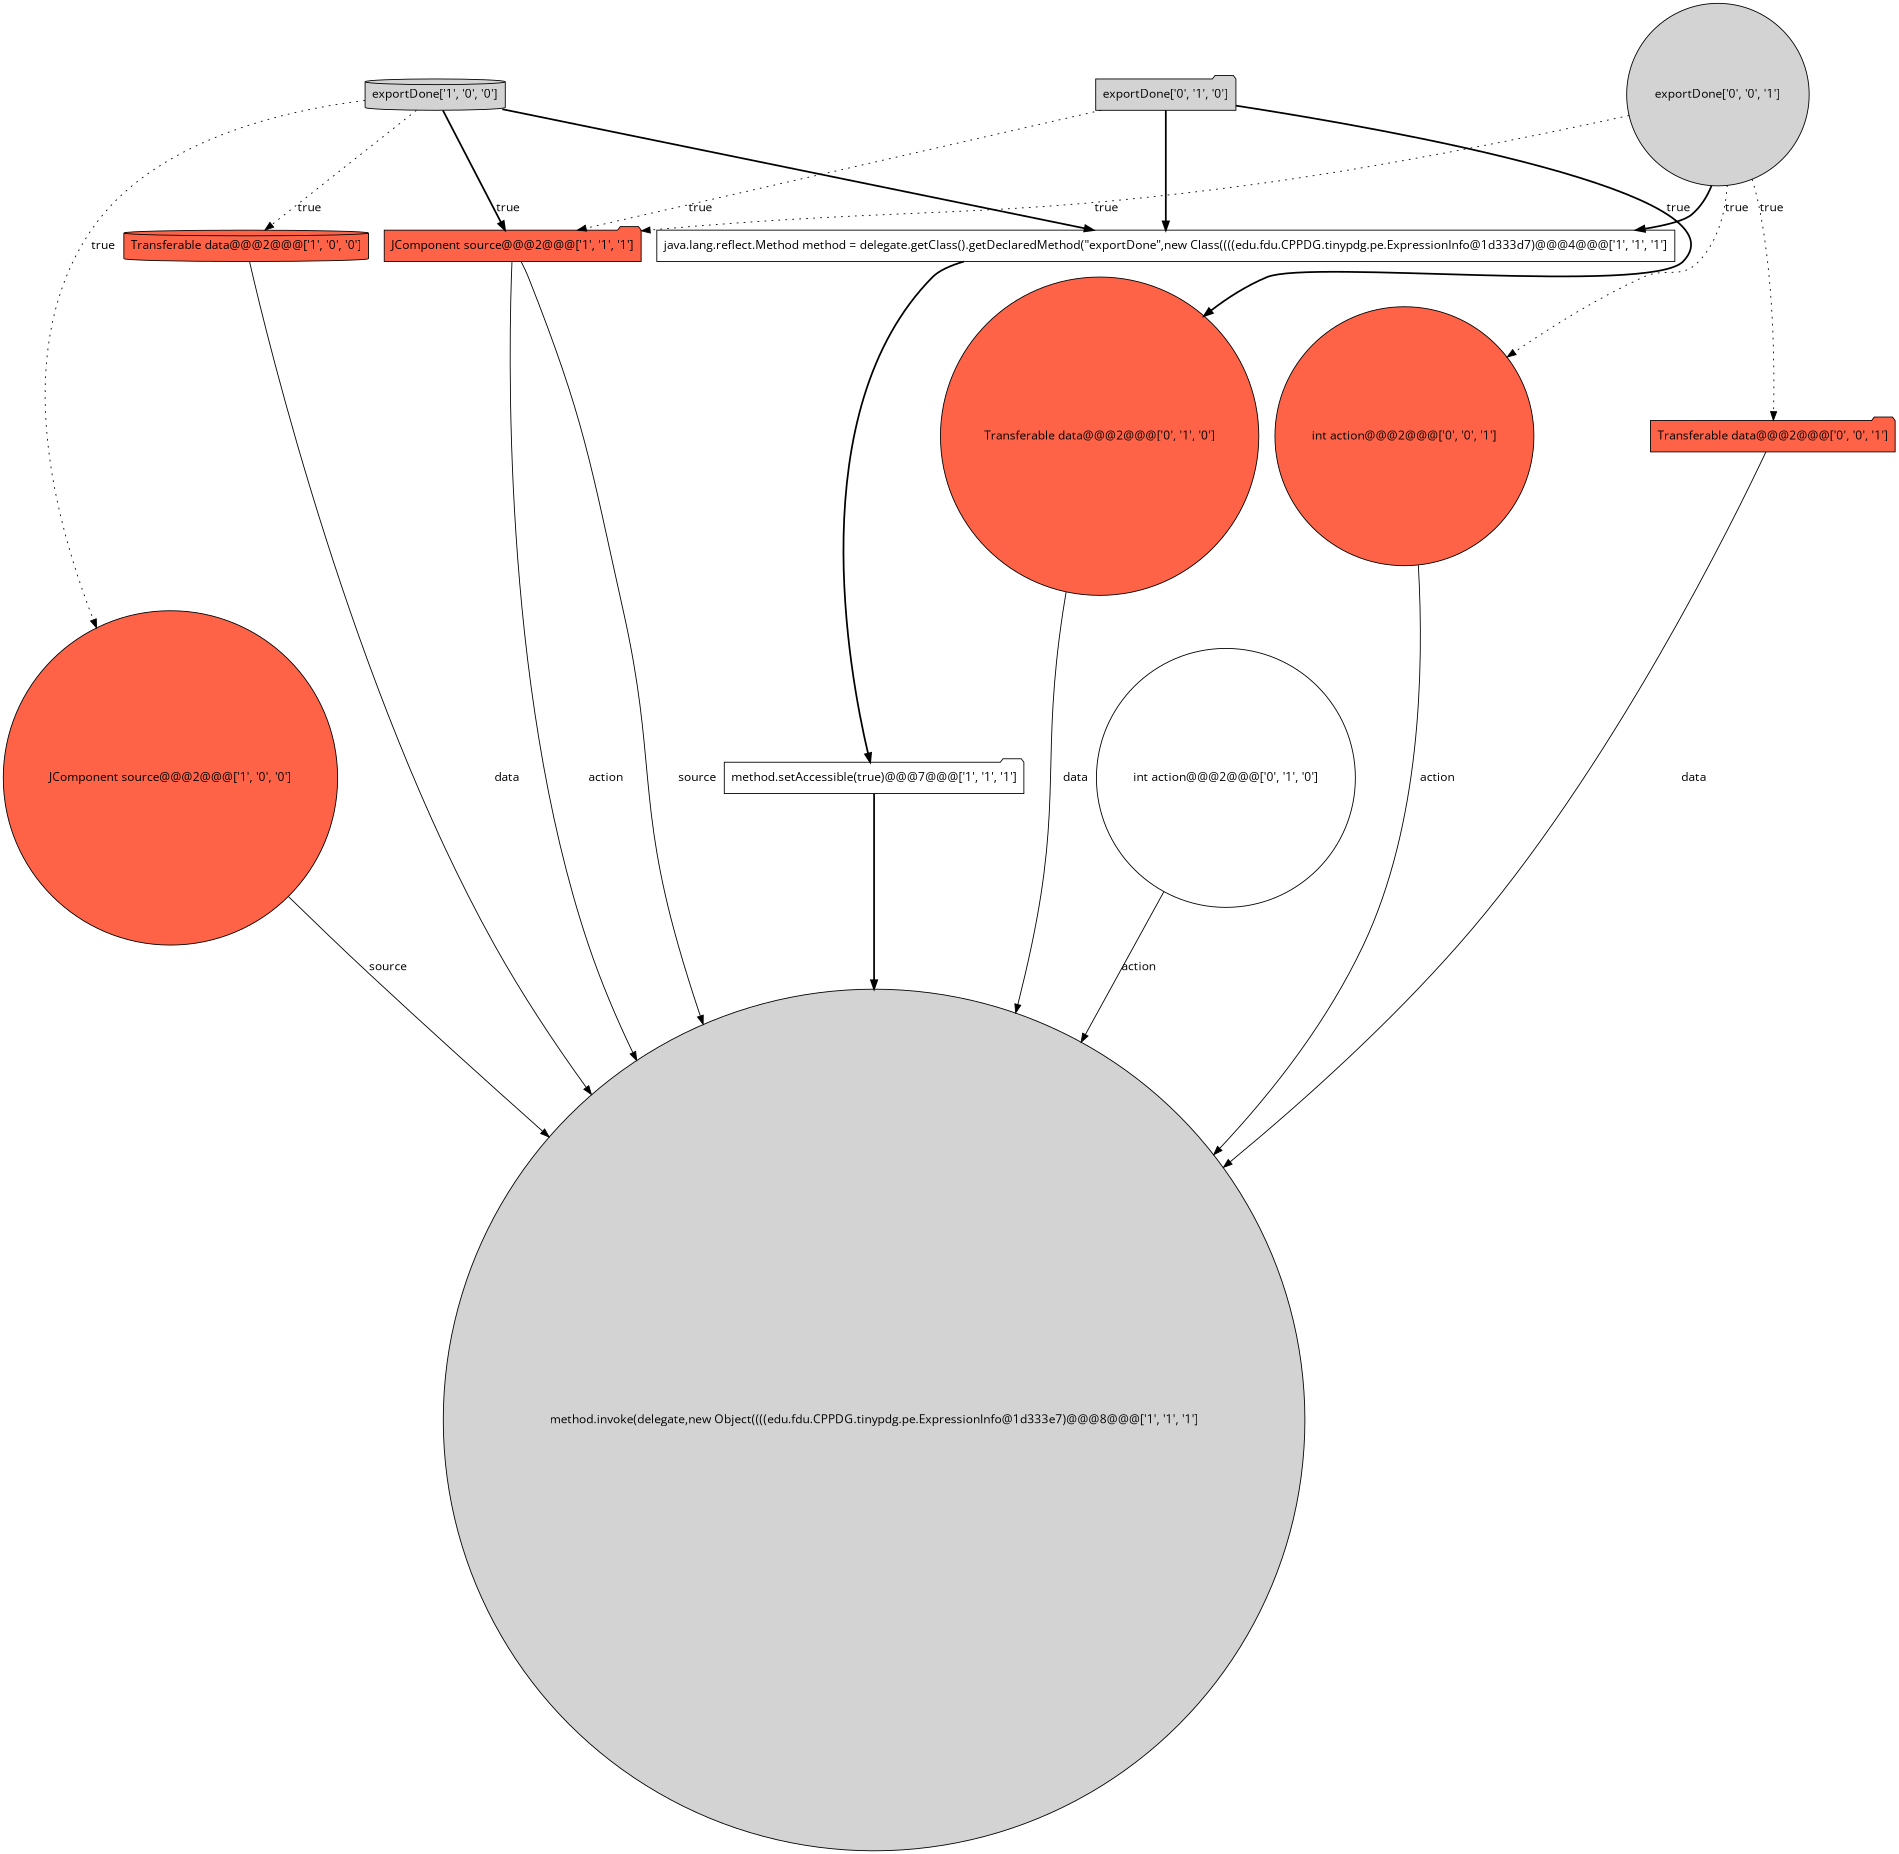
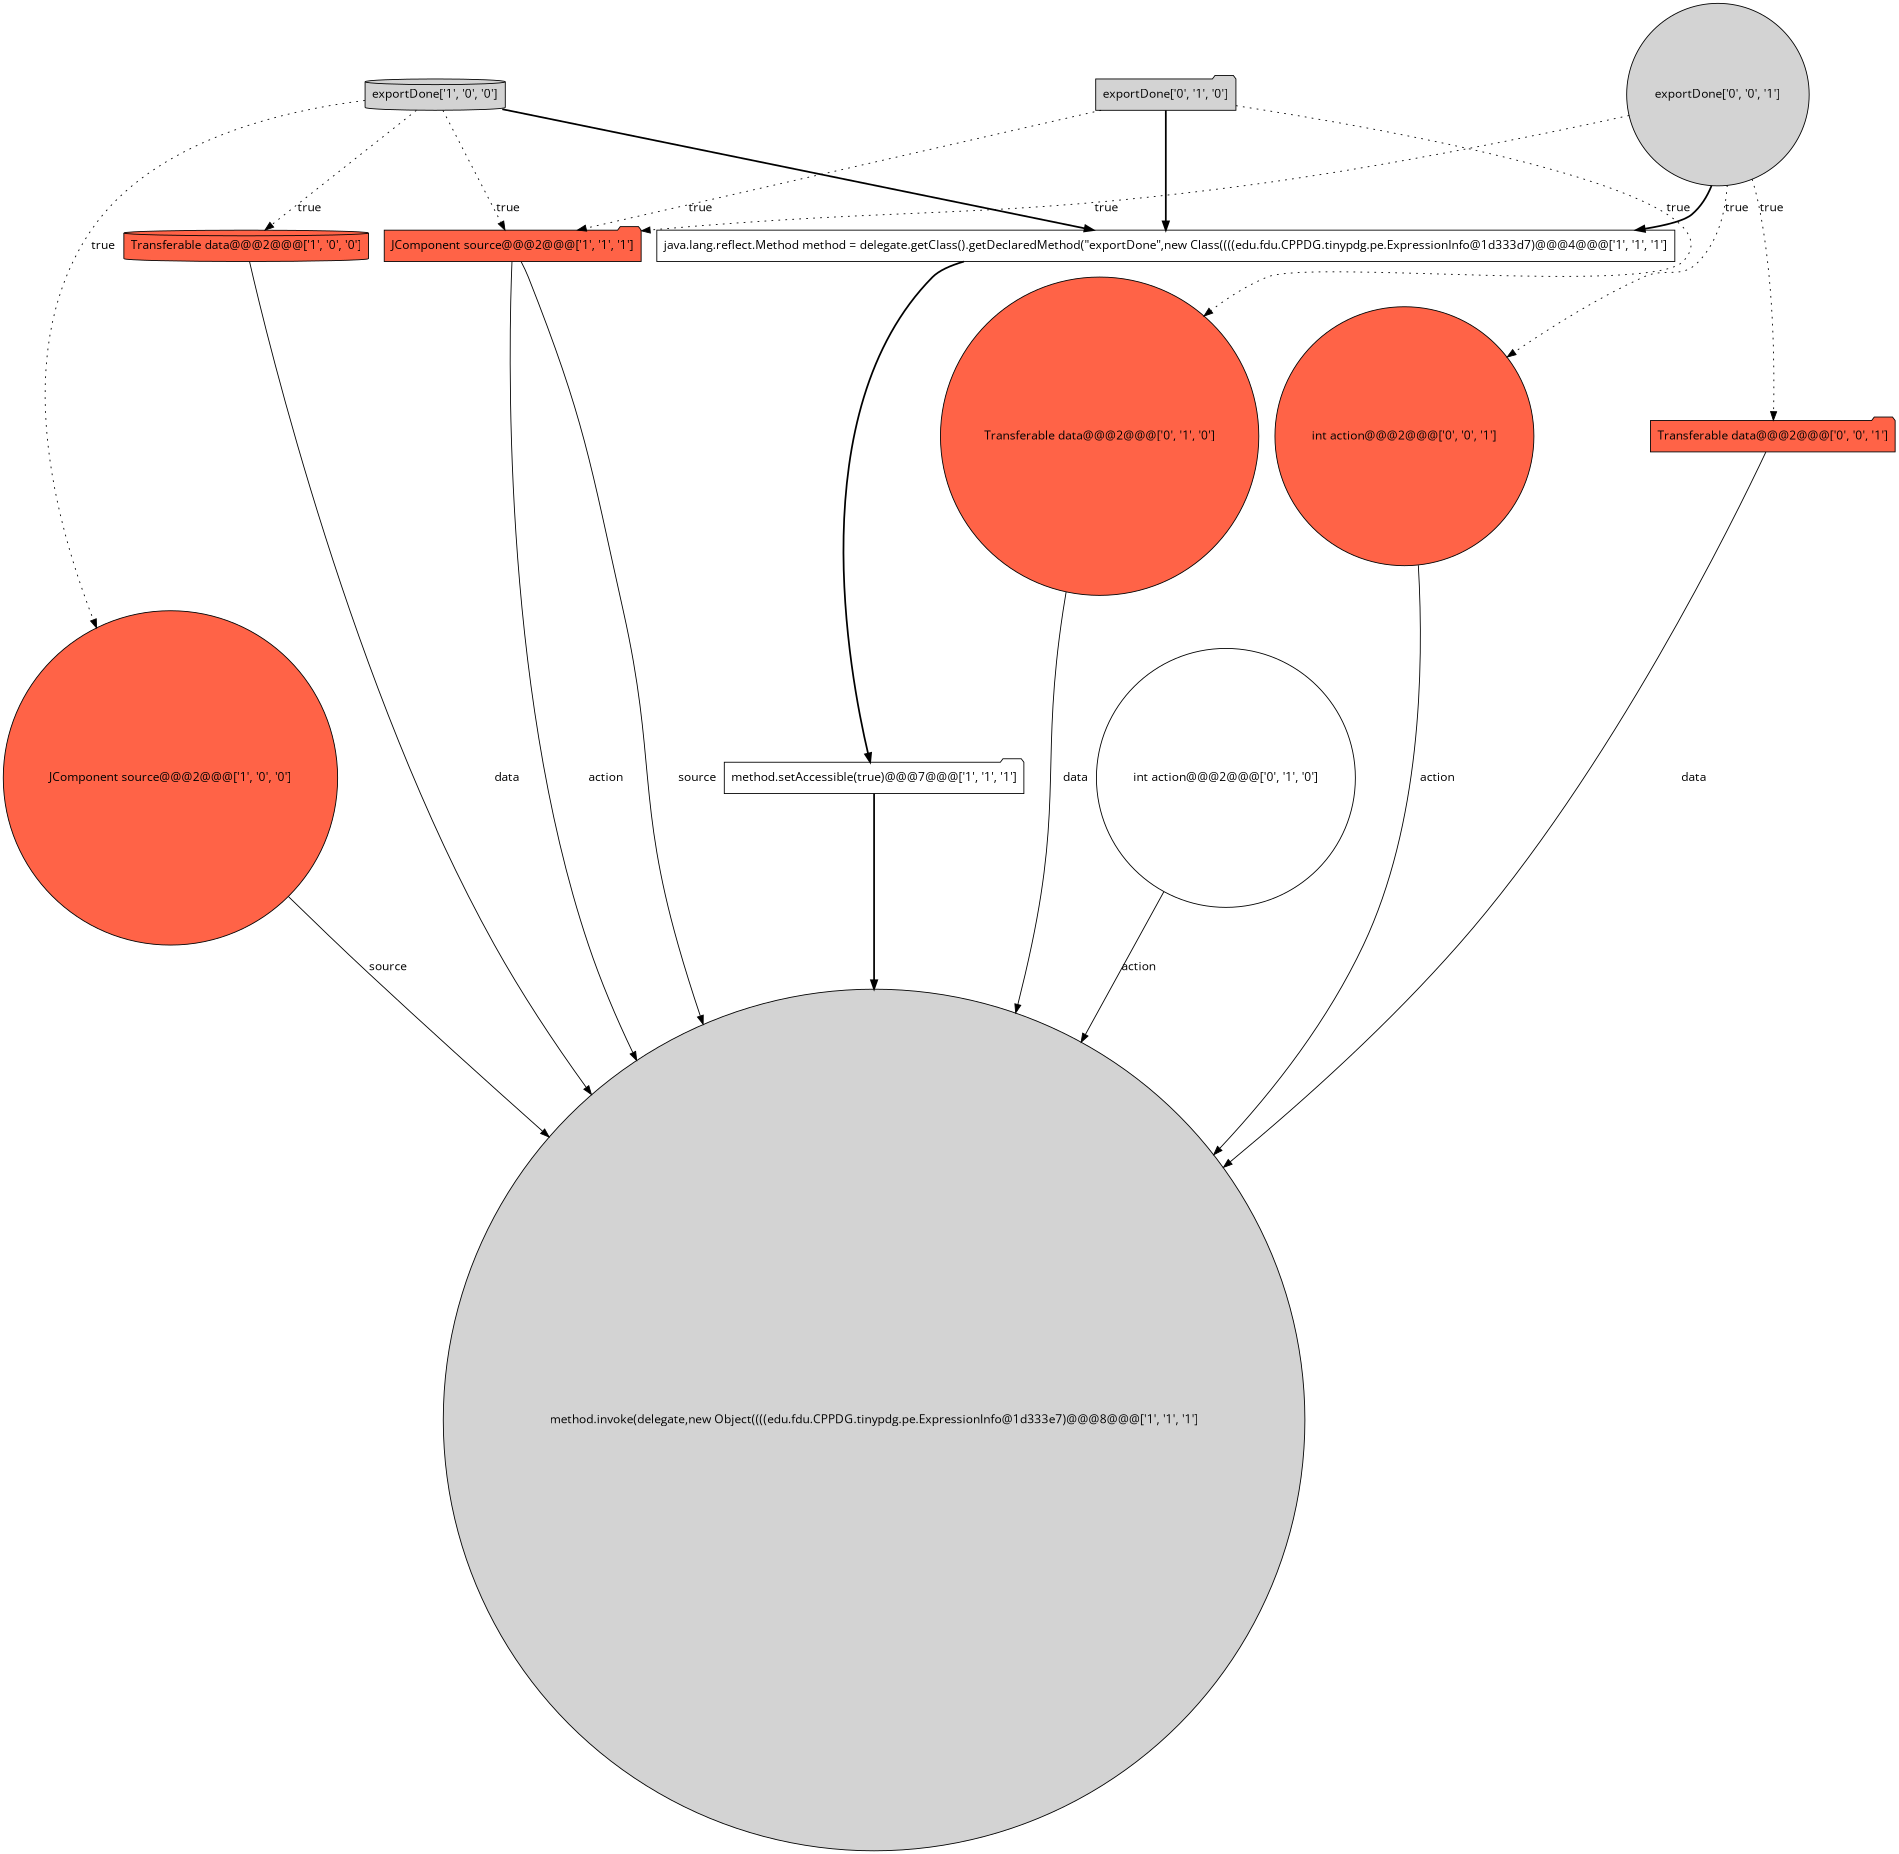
edge "exportDone['1', '0', '0']" -> "JComponent source@@@2@@@['1', '1', '1']": style bold -> dotted
edge "exportDone['0', '1', '0']" -> "Transferable data@@@2@@@['0', '1', '0']": style bold -> dotted
